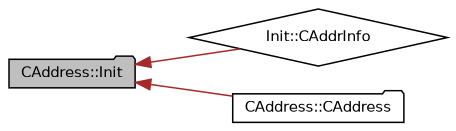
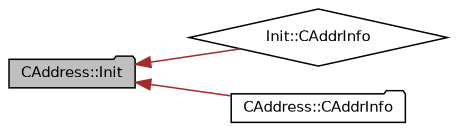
node "CAddress::CAddress": label "CAddress::CAddress" -> "CAddress::CAddrInfo"
